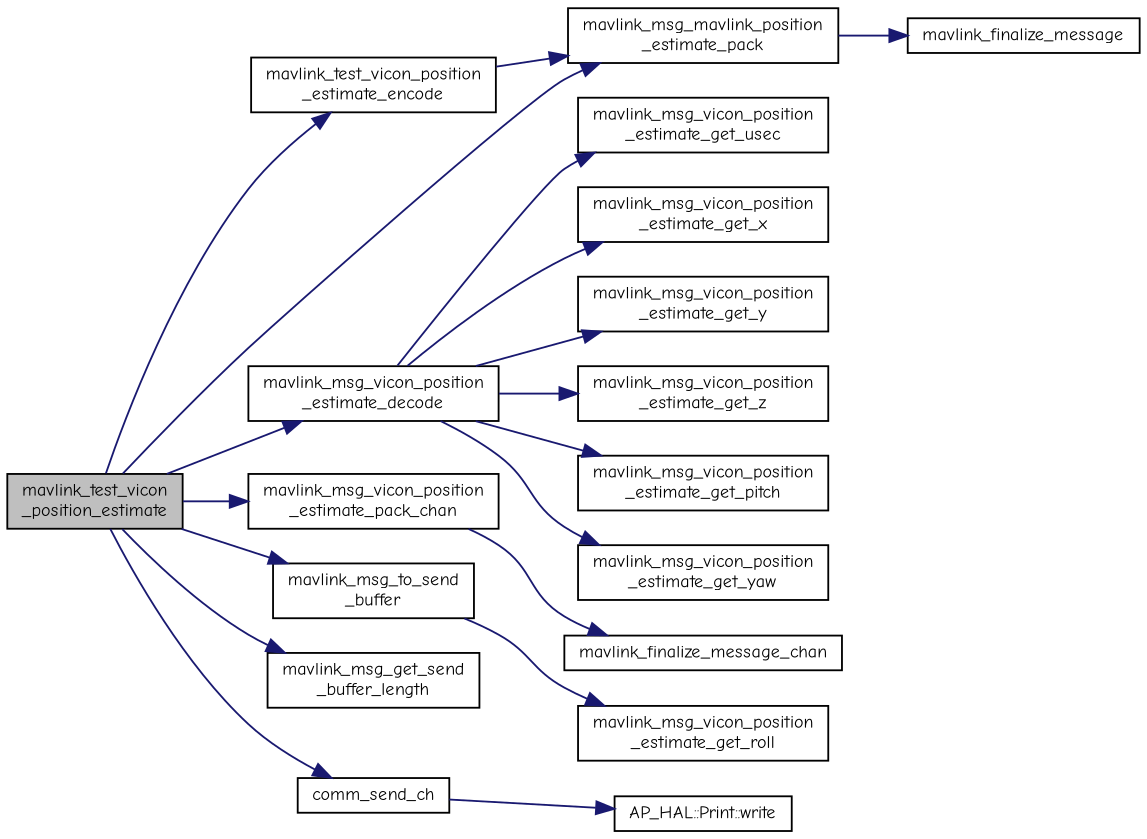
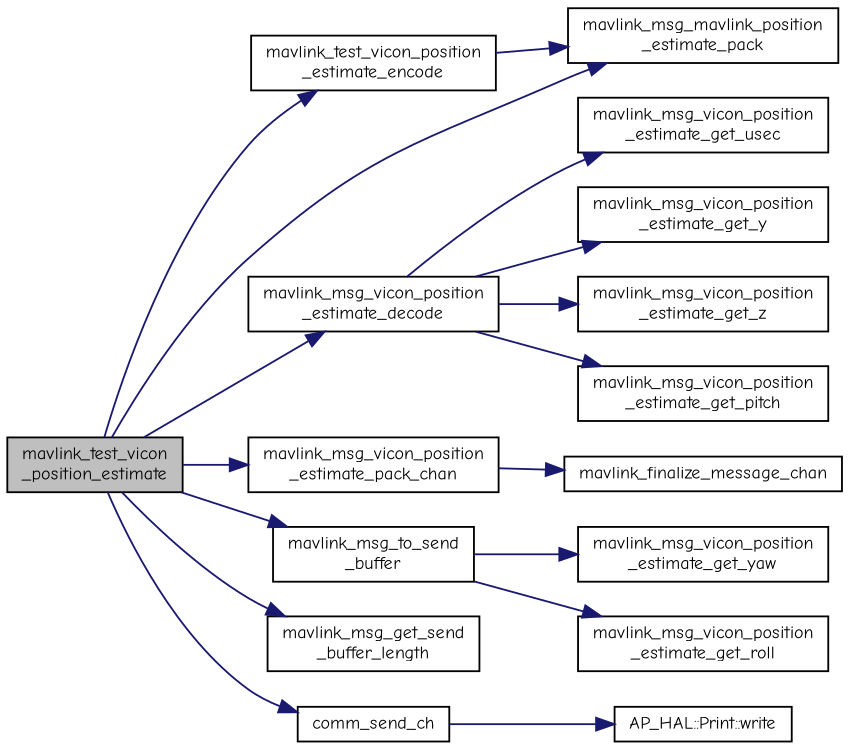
node "mavlink_finalize_message": removed
node "mavlink_msg_vicon_position _estimate_get_x": removed
edge "mavlink_msg_vicon_position _estimate_decode" -> "mavlink_msg_vicon_position _estimate_get_yaw": now "mavlink_msg_to_send _buffer" -> "mavlink_msg_vicon_position _estimate_get_yaw"
